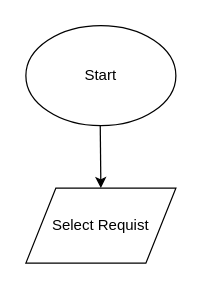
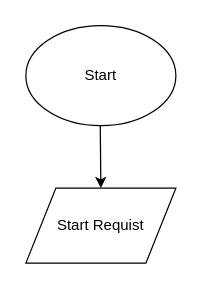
node "Select Requist": label "Select Requist" -> "Start Requist"
